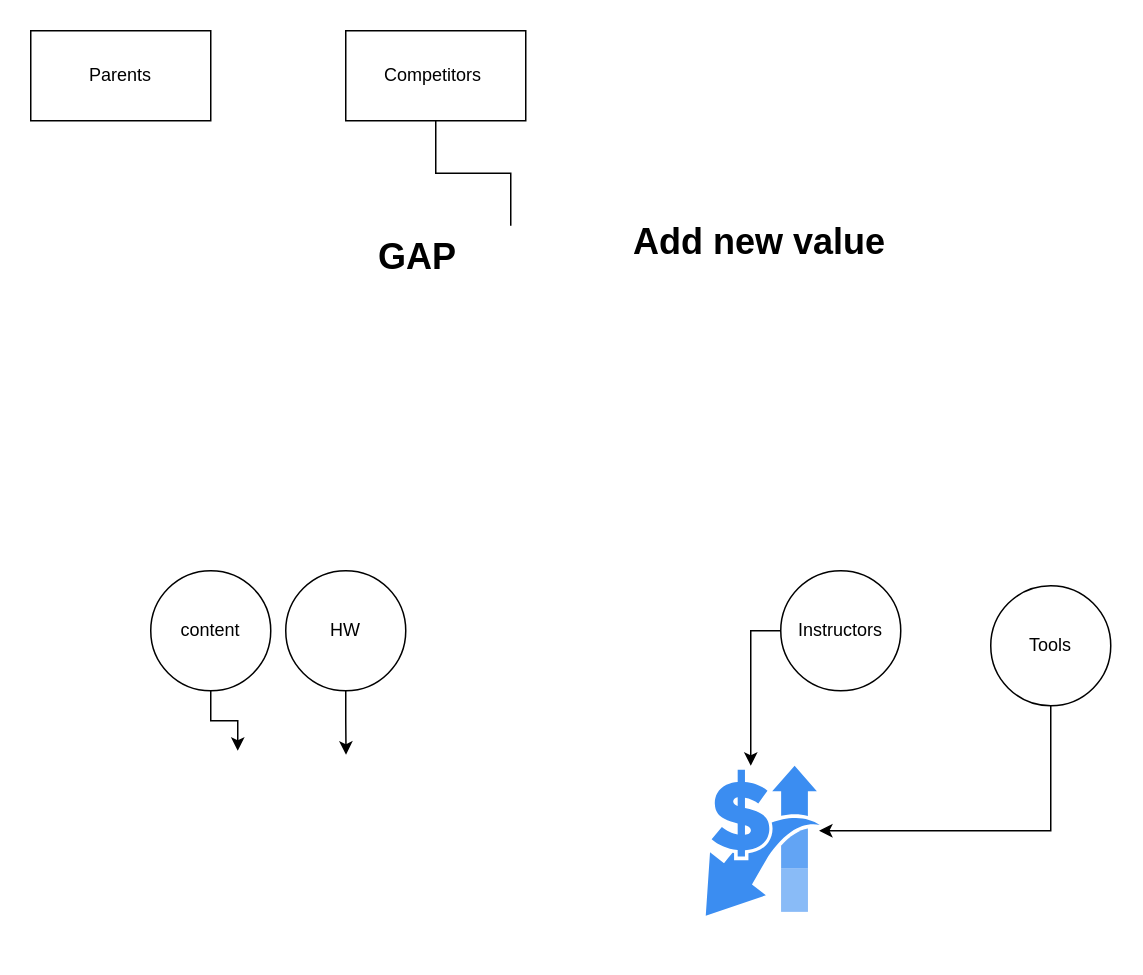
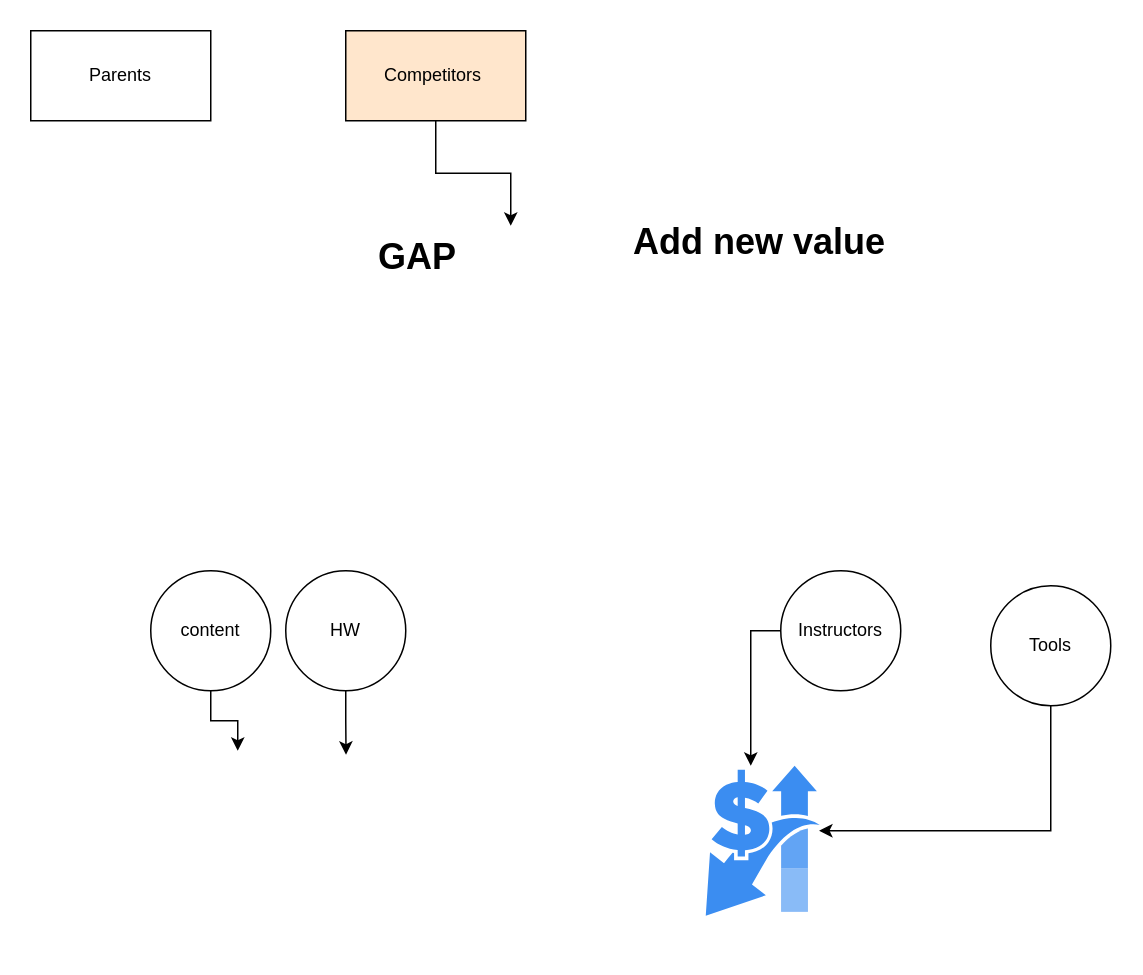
node "Competitors": fillcolor #ffffff -> #ffe6cc
edge "Competitors" -- "GAP": arrowhead none -> classic
